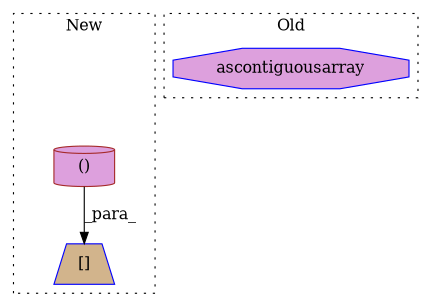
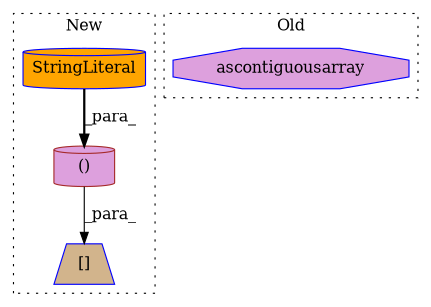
node "StringLiteral": added
